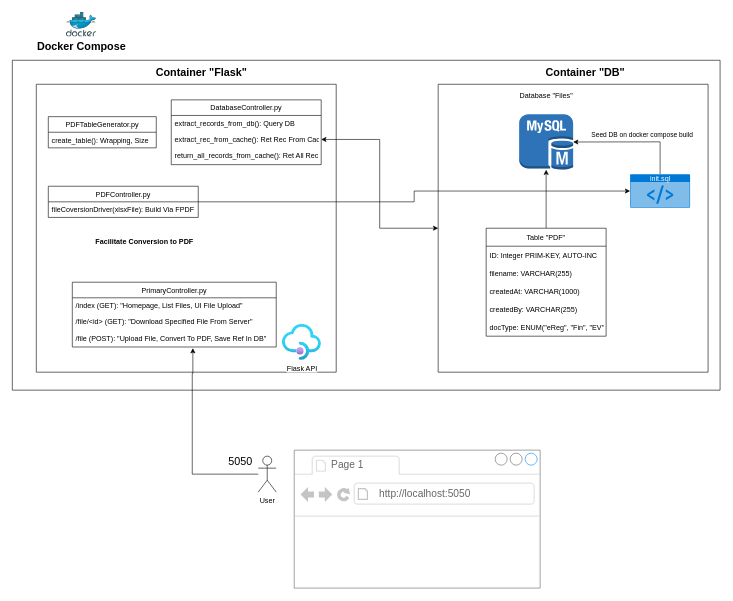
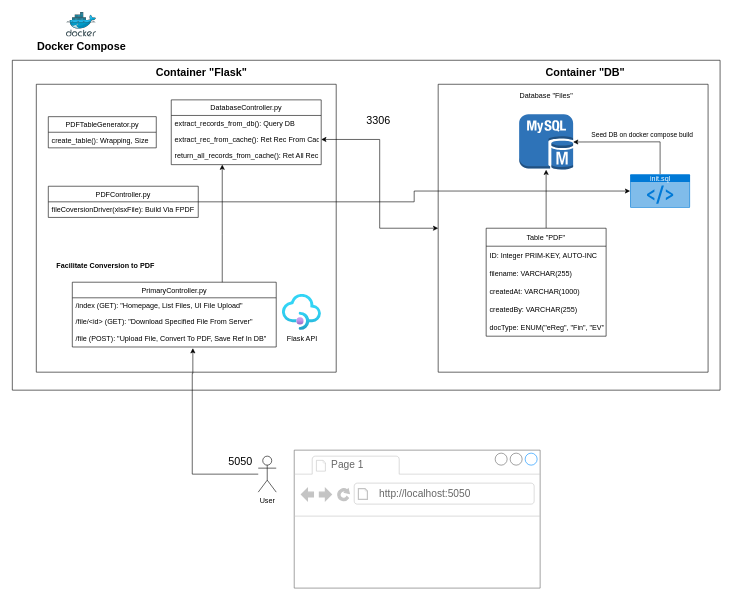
node "3306": added
edge "PrimaryController.py" -> "return_all_records_from_cache(): Ret All Rec": added
node "Facilitate Conversion to PDF": moved (144, 240) -> (105, 264)
node "Flask API": moved (302, 342) -> (302, 312)
